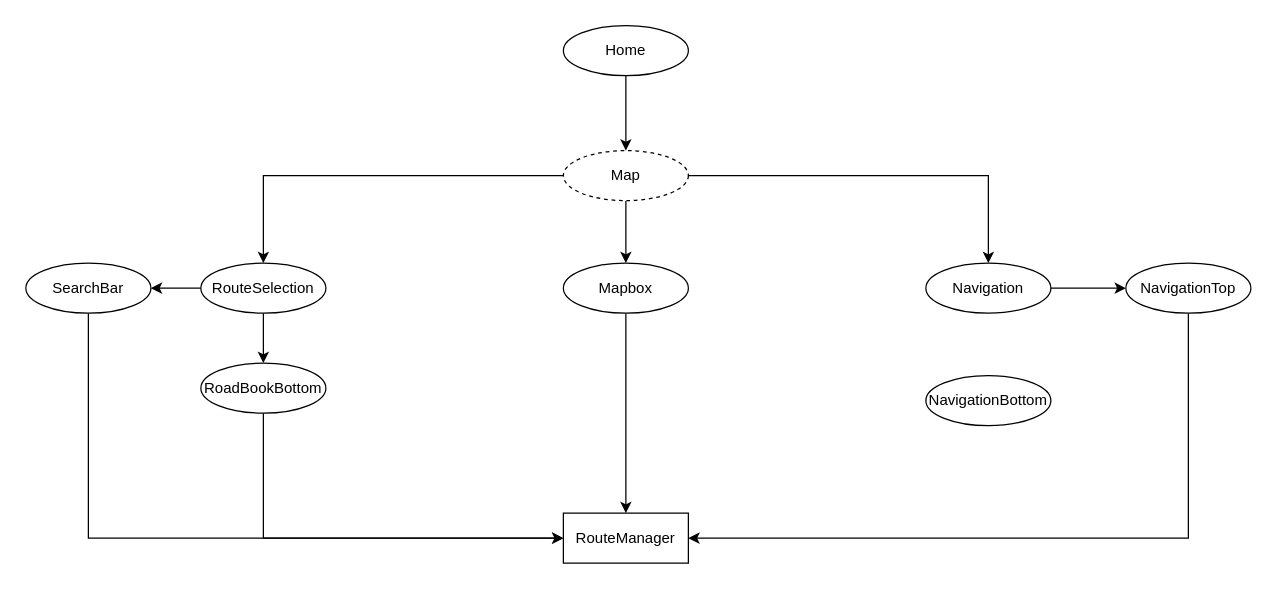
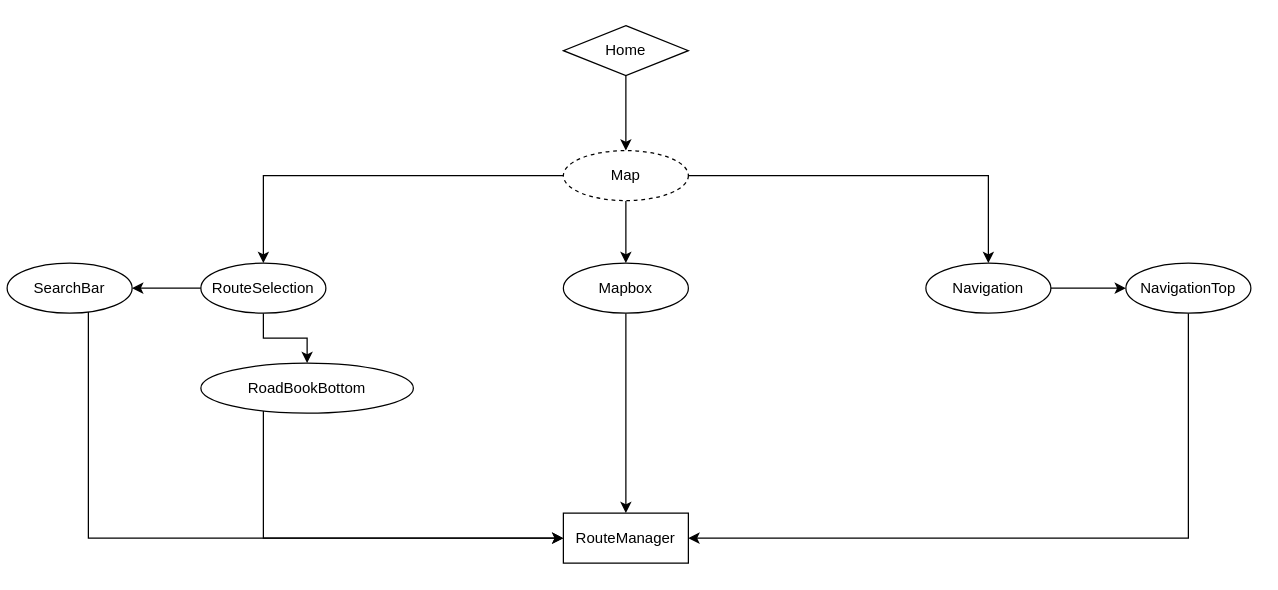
node "Home": shape ellipse -> diamond
node "SearchBar": moved (88, 288) -> (69, 288)
node "RoadBookBottom": size 125x50 -> 213x50
node "NavigationBottom": removed
